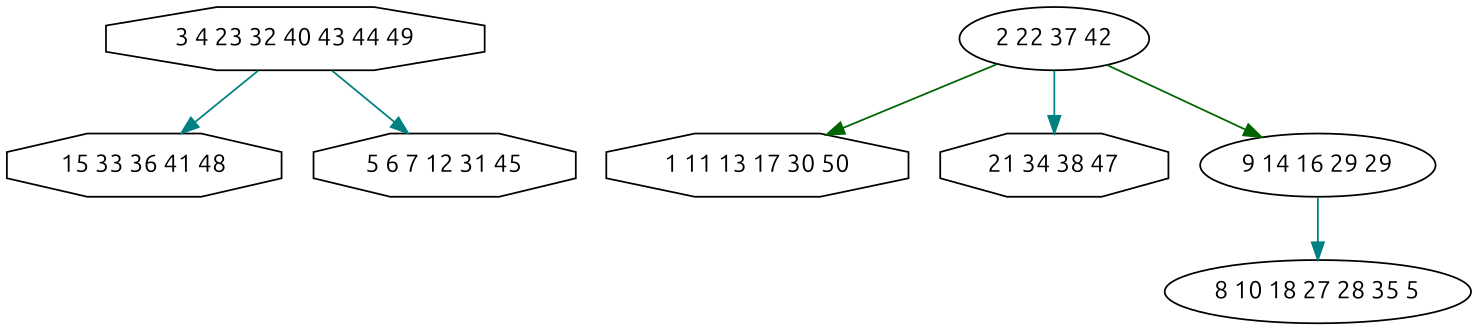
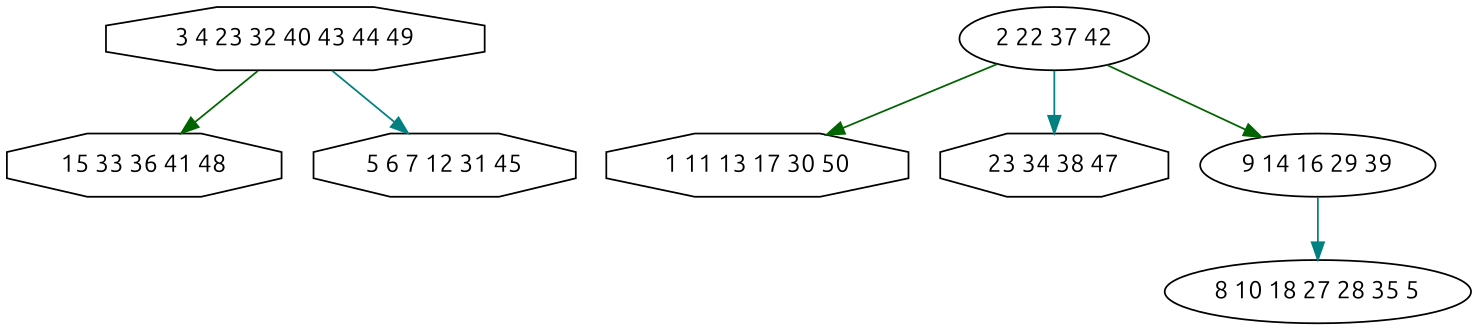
edge "3 4 23 32 40 43 44 49" -> "15 33 36 41 48": color teal -> darkgreen
node "21 34 38 47": label "21 34 38 47" -> "23 34 38 47"
node "9 14 16 29 29": label "9 14 16 29 29" -> "9 14 16 29 39"
